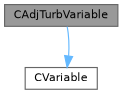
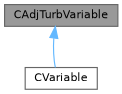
edge "CAdjTurbVariable" -> "CVariable": reversed
